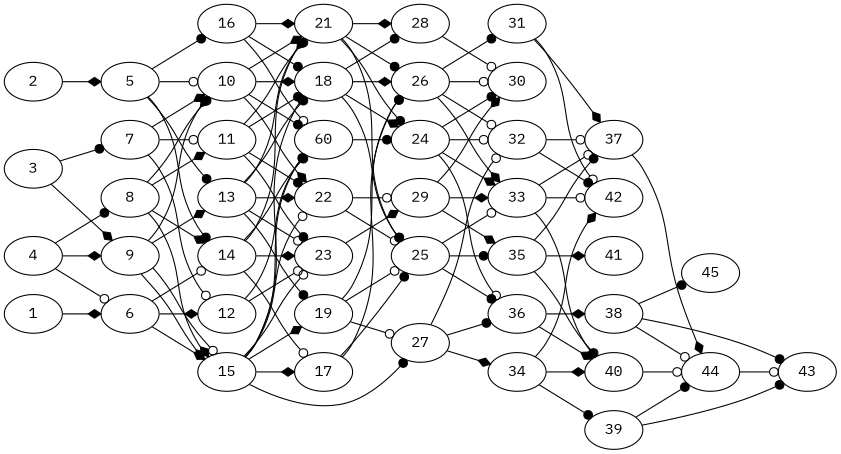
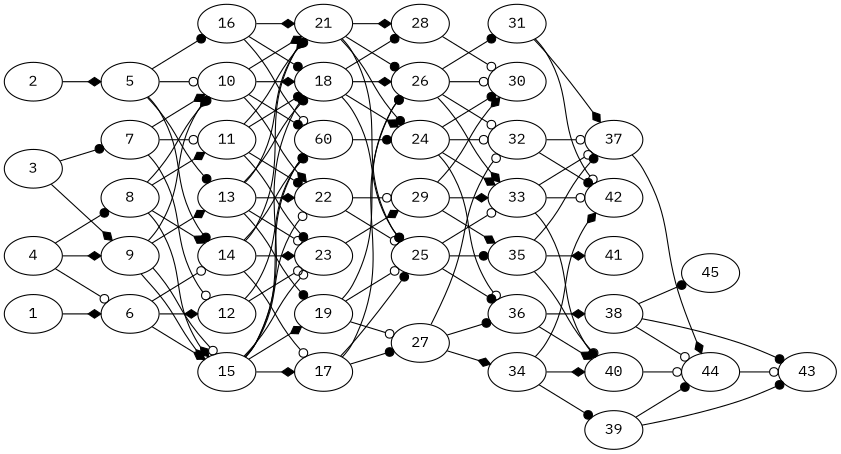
edge "15" -> "27": now "17" -> "27"
